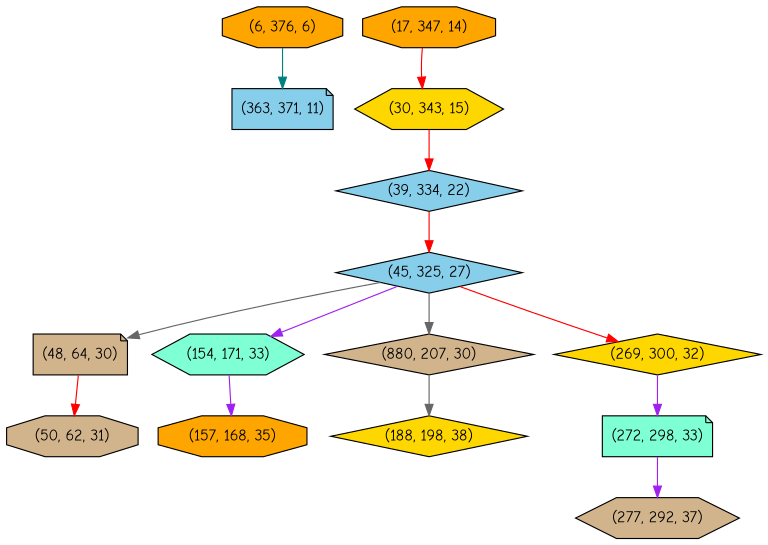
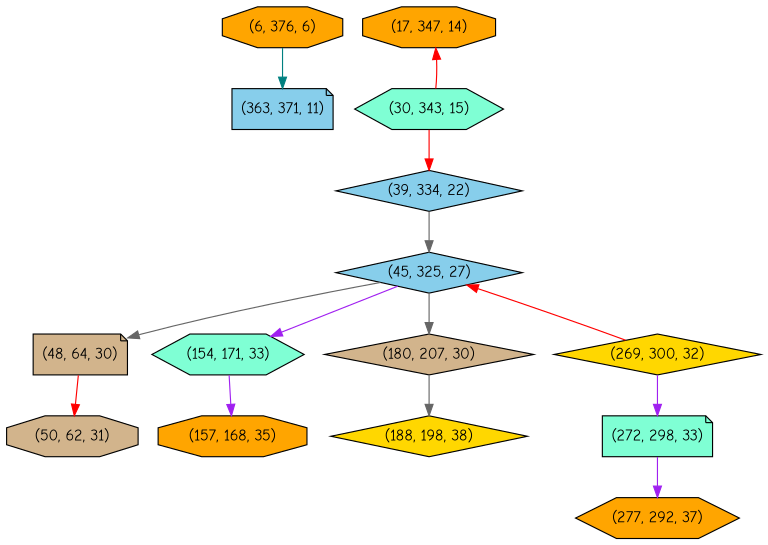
edge "(17, 347, 14)" -> "(30, 343, 15)": reversed
node "(30, 343, 15)": fillcolor gold -> aquamarine
edge "(39, 334, 22)" -> "(45, 325, 27)": color red -> gray40
edge "(45, 325, 27)" -> "(269, 300, 32)": reversed
node "(880, 207, 30)": label "(880, 207, 30)" -> "(180, 207, 30)"
node "(277, 292, 37)": fillcolor tan -> orange
